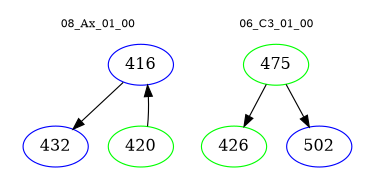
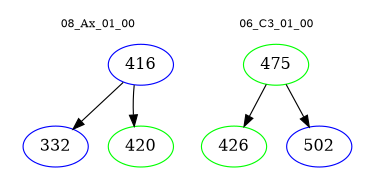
edge "420" -> "416": reversed
node "432": label "432" -> "332"
